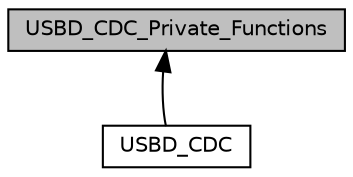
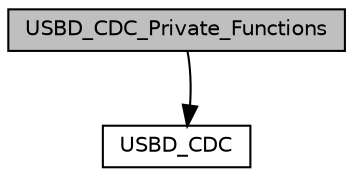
edge "USBD_CDC" -> "USBD_CDC_Private_Functions": reversed
